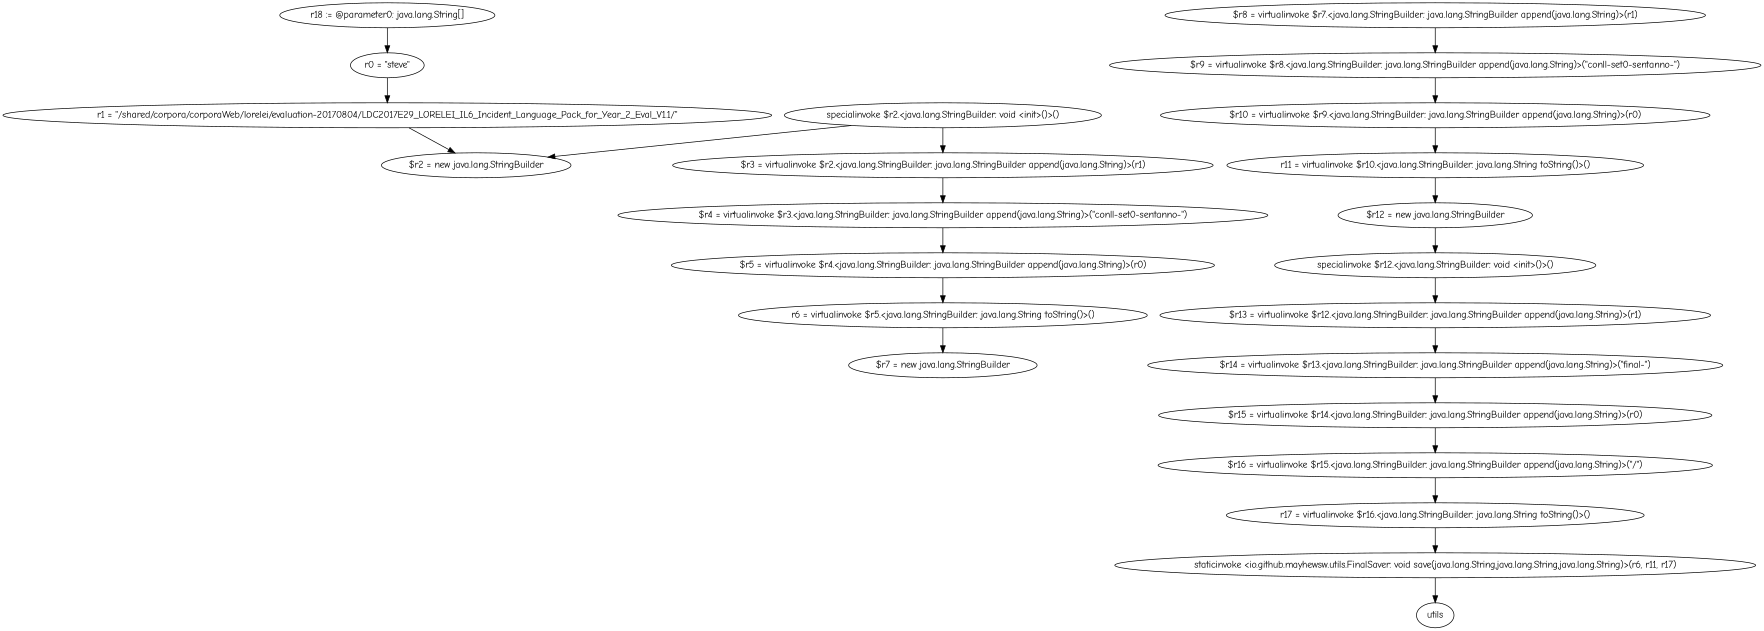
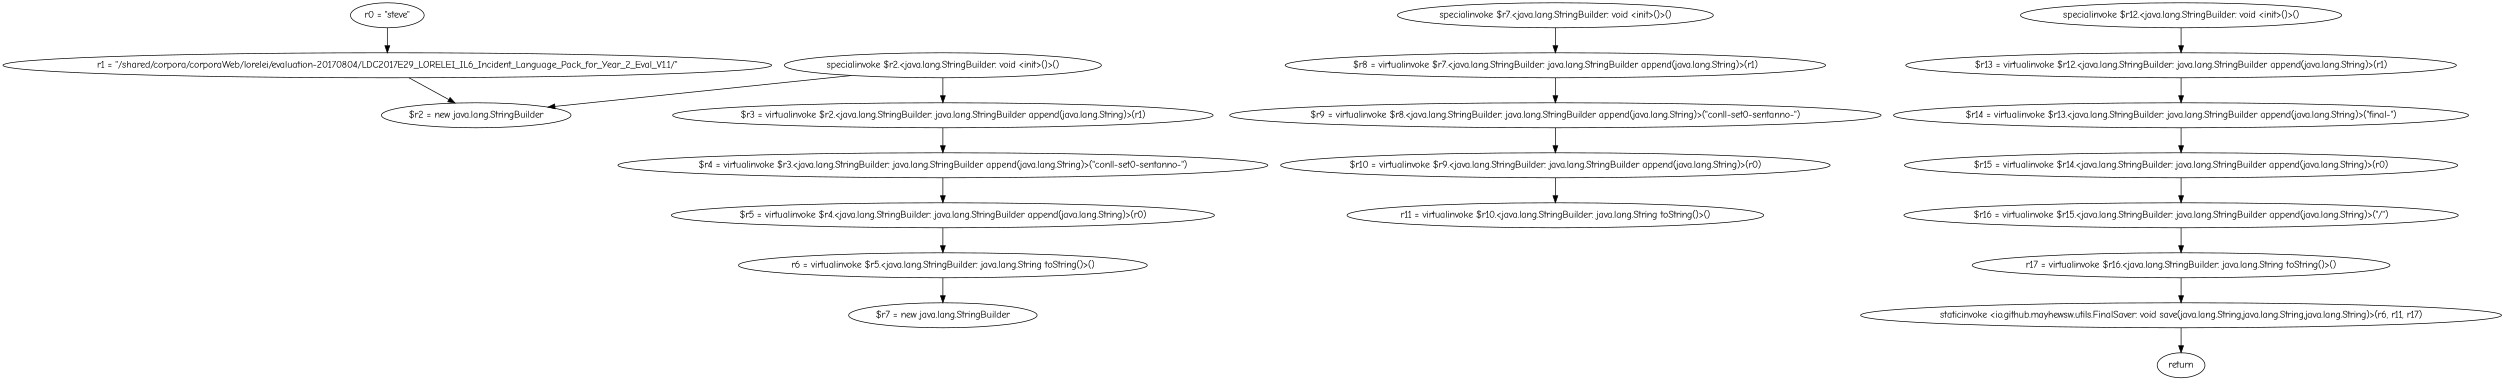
node "r18 := @parameter0: java.lang.String[]": removed
node "specialinvoke $r7.<java.lang.StringBuilder: void <init>()>()": added
node "$r12 = new java.lang.StringBuilder": removed
node "utils": label "utils" -> "return"
